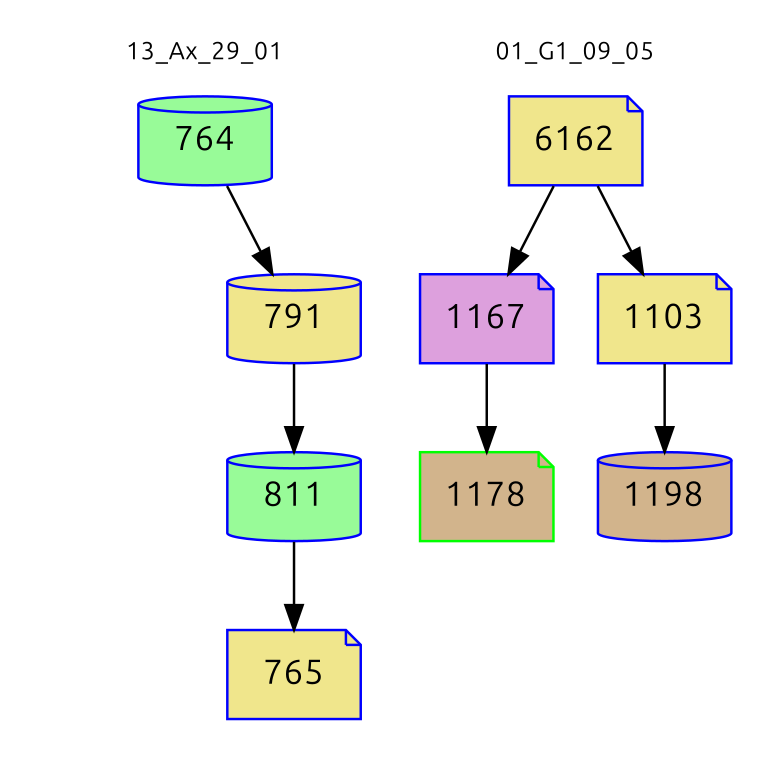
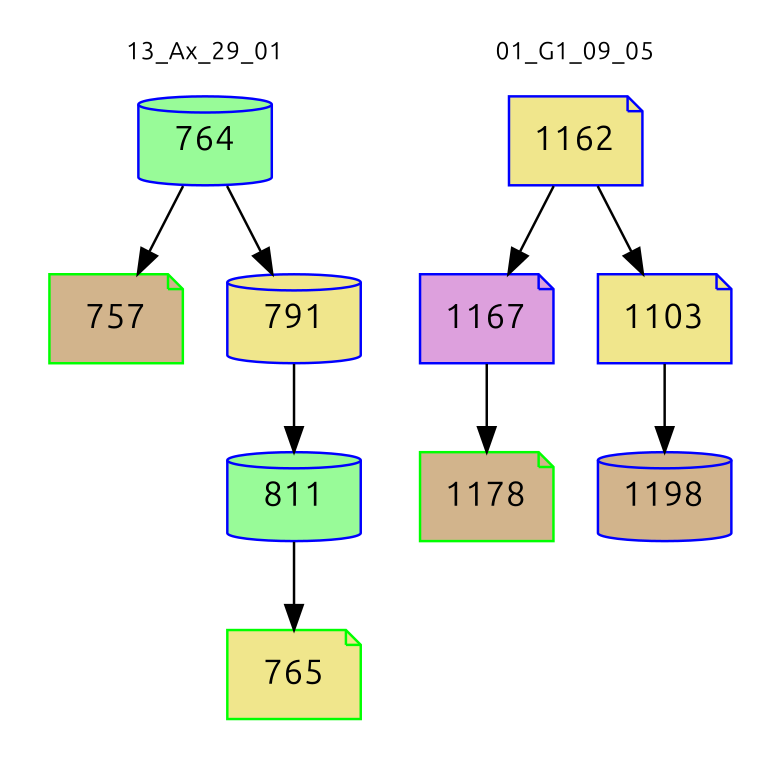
node "6162": label "6162" -> "1162"
node "757": added
node "765": color blue -> green
